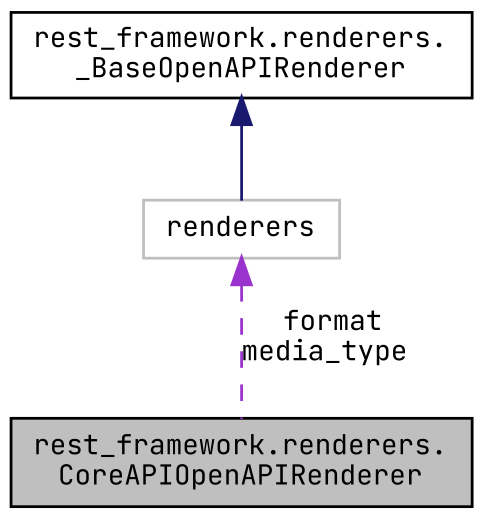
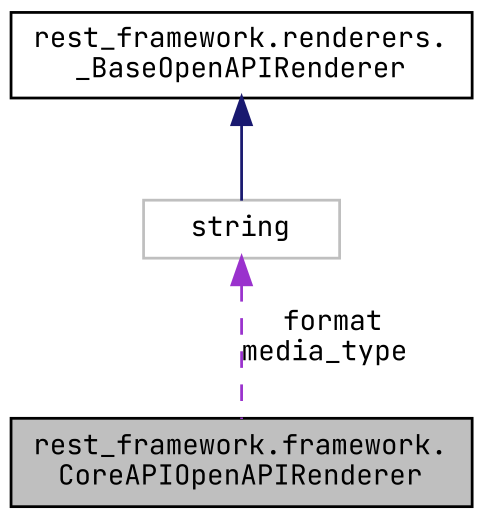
node "renderers": label "renderers" -> "string"
node "rest_framework.renderers. CoreAPIOpenAPIRenderer": label "rest_framework.renderers. CoreAPIOpenAPIRenderer" -> "rest_framework.framework. CoreAPIOpenAPIRenderer"
